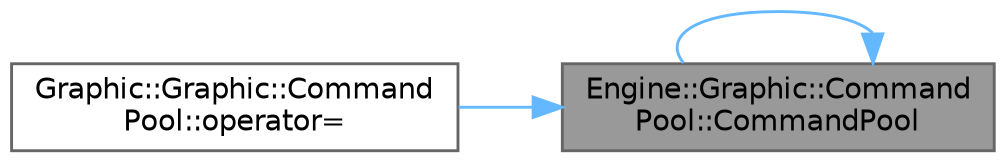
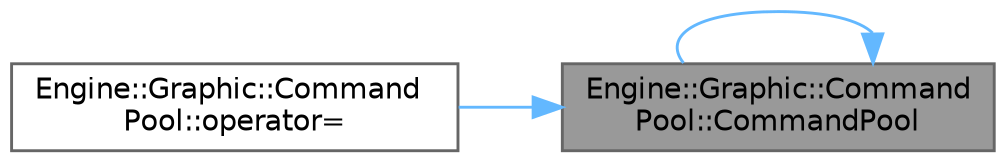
node "Graphic::Graphic::Command Pool::operator=": label "Graphic::Graphic::Command Pool::operator=" -> "Engine::Graphic::Command Pool::operator="
